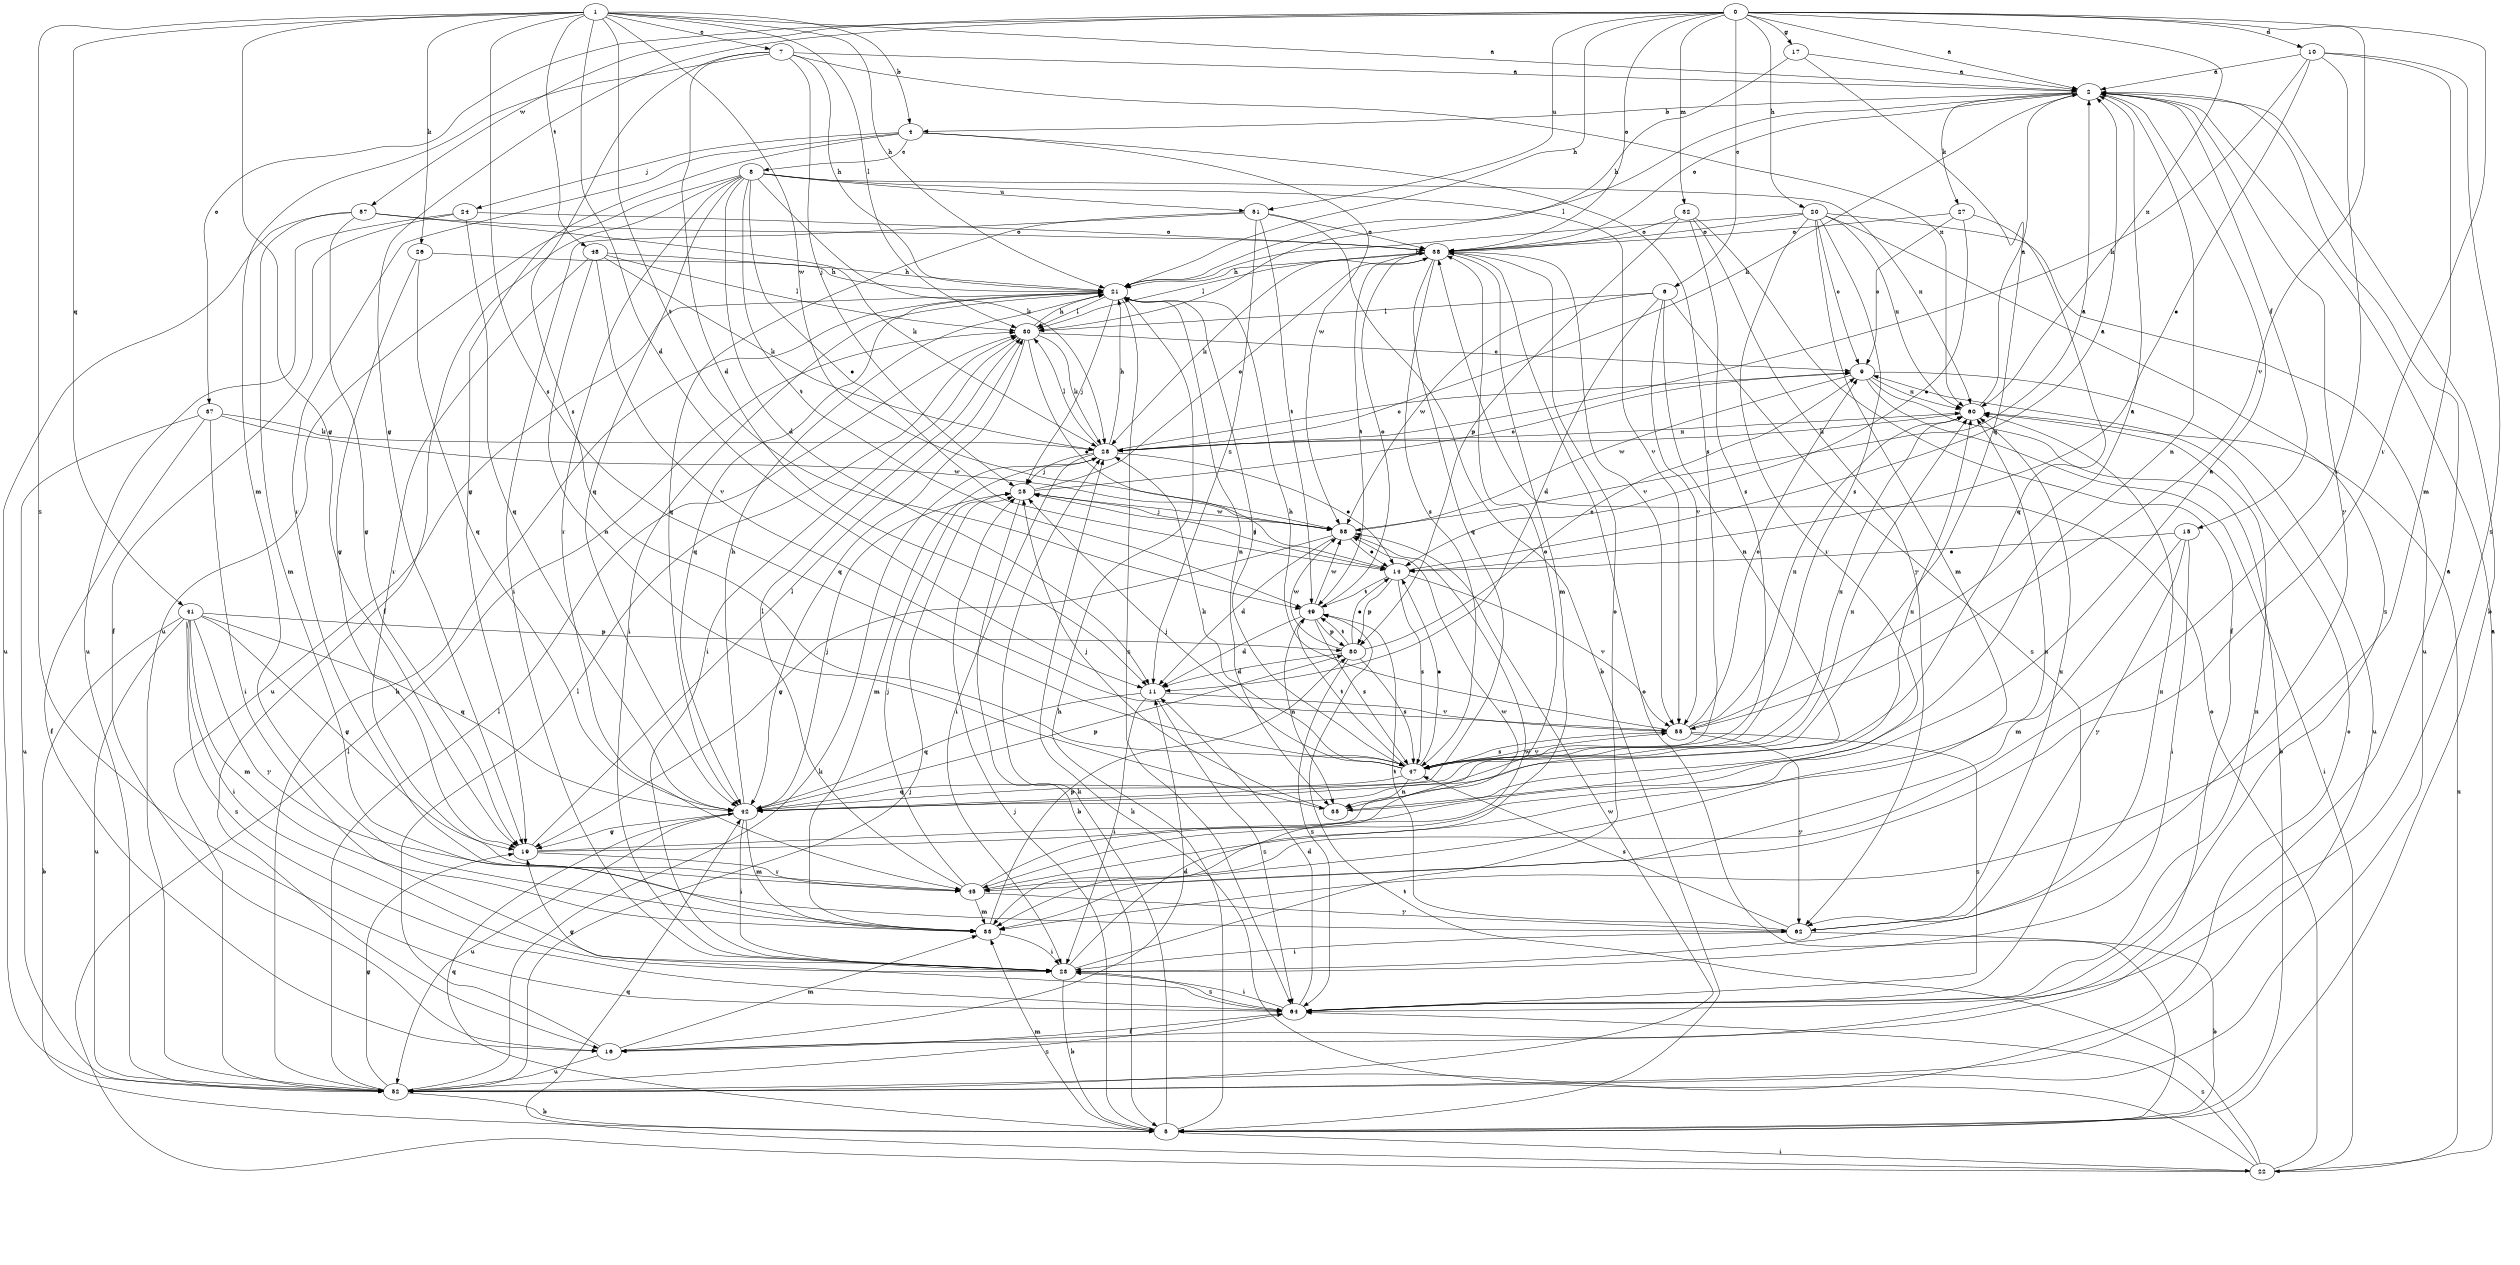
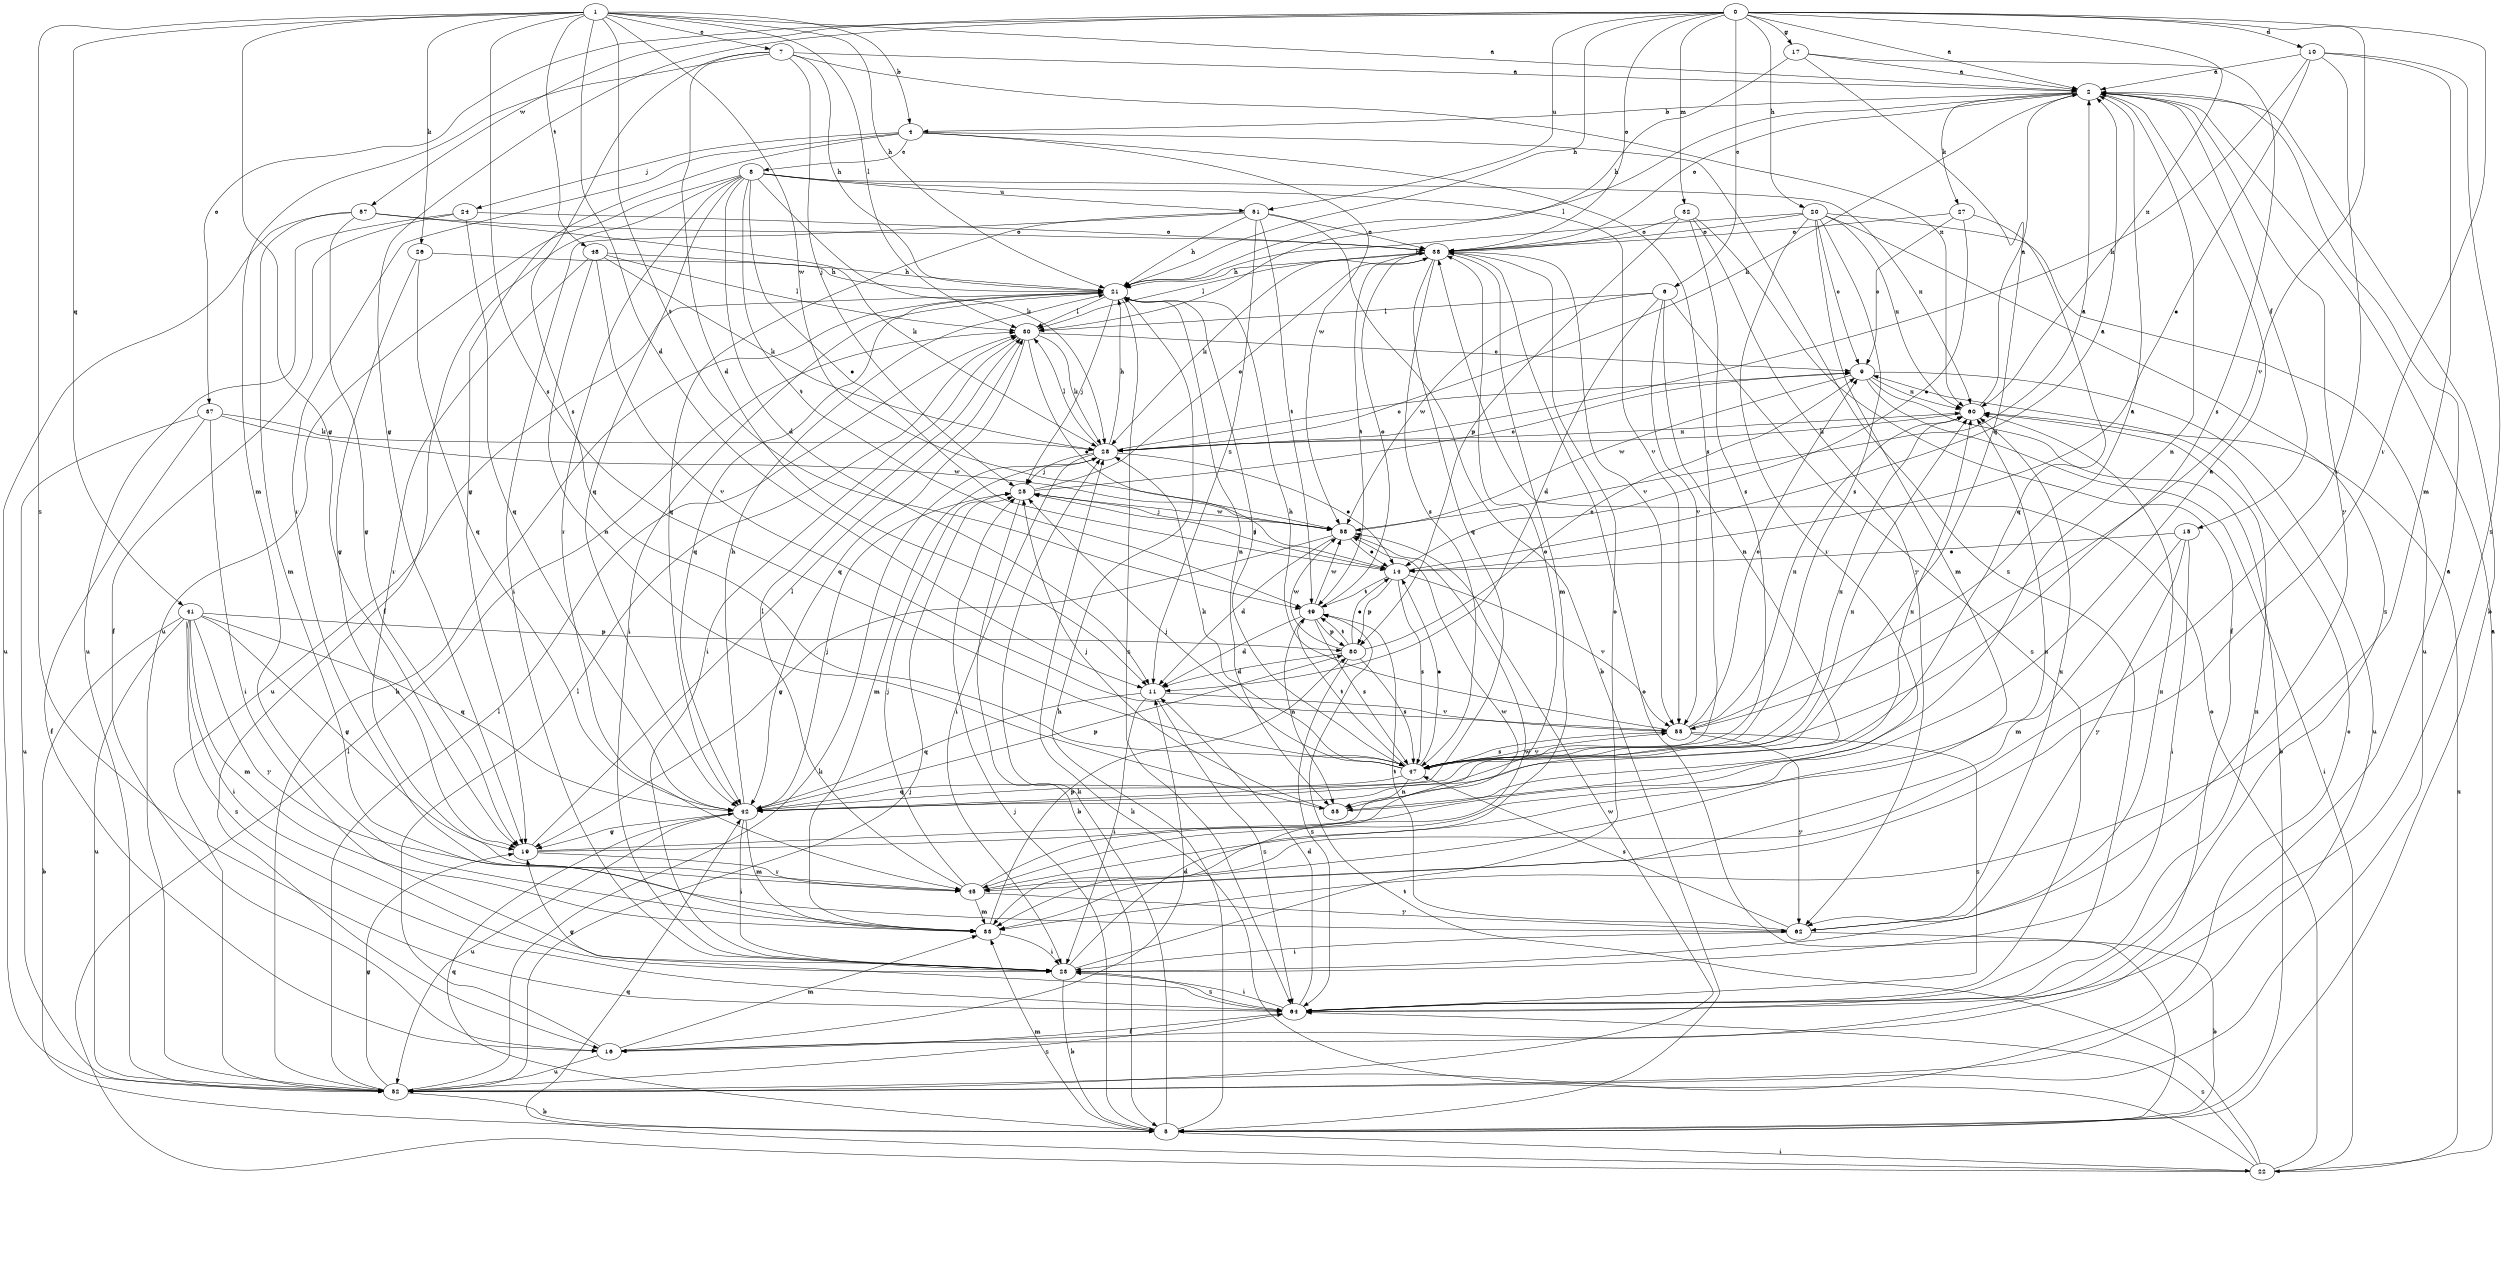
edge "30" -> "21": now "51" -> "21"
edge "17" -> "47": added, label "s"
edge "4" -> "64": added, label "z"
